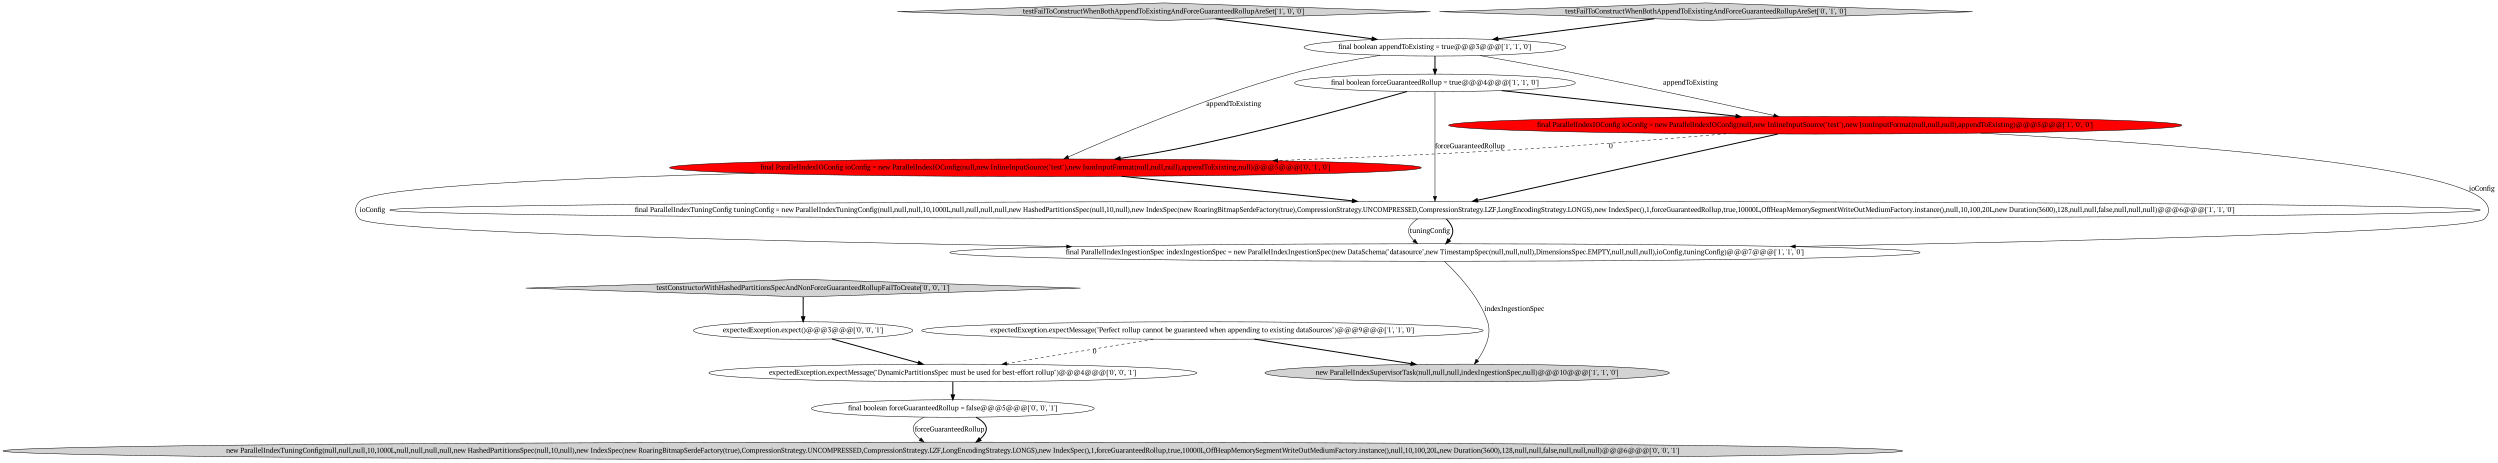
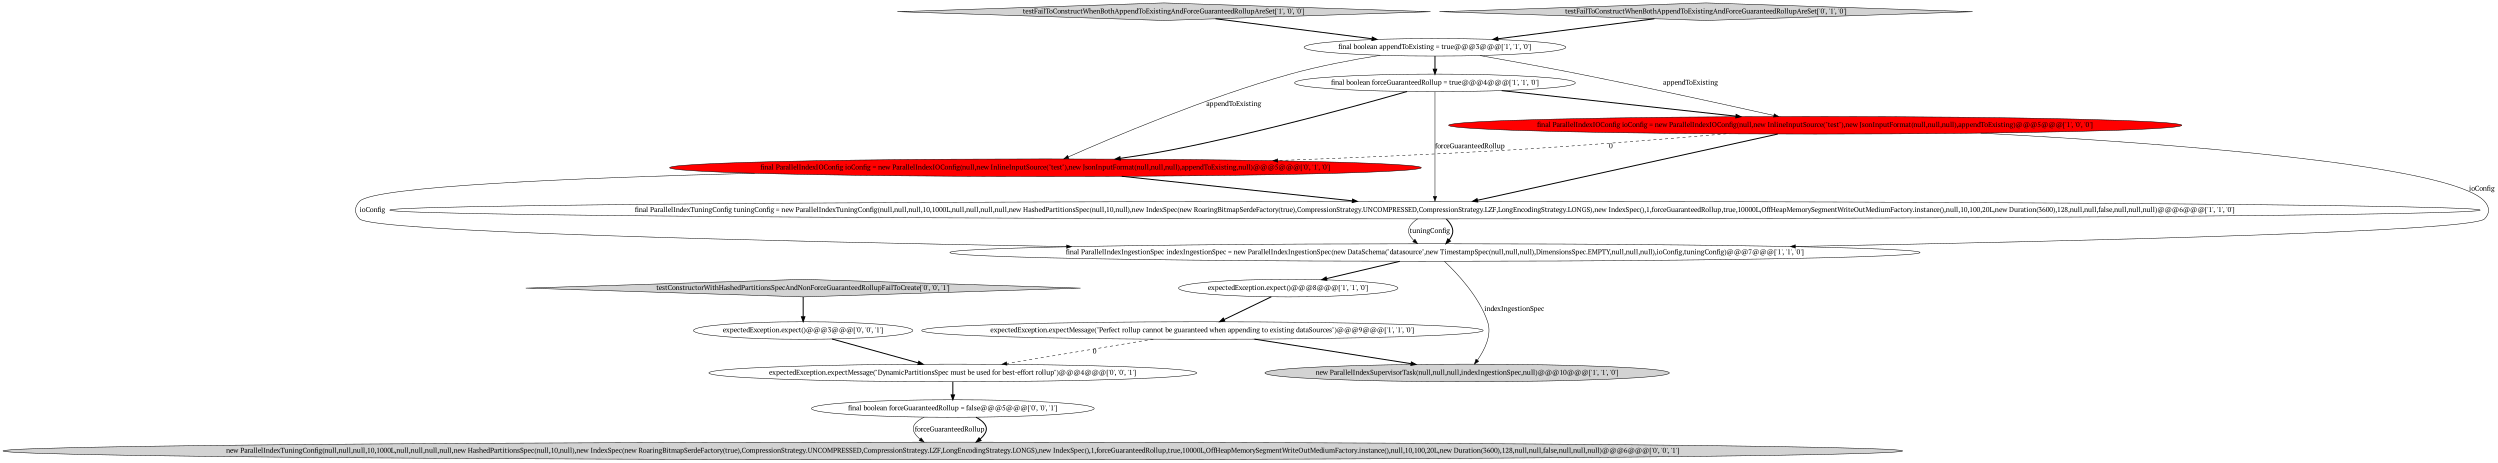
node "expectedException.expect()@@@8@@@['1', '1', '0']": added
